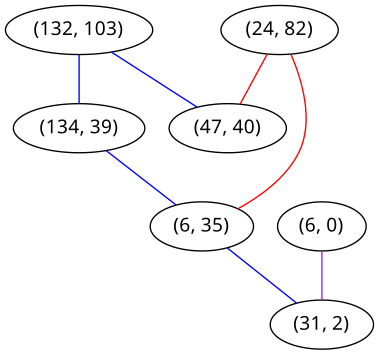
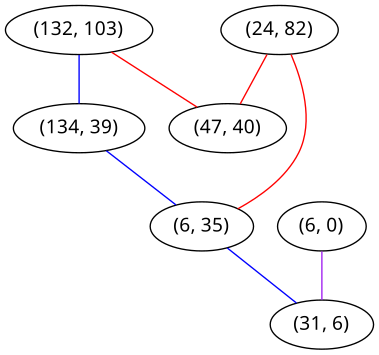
edge "(132, 103)" -- "(47, 40)": color blue -> red
node "(31, 2)": label "(31, 2)" -> "(31, 6)"
